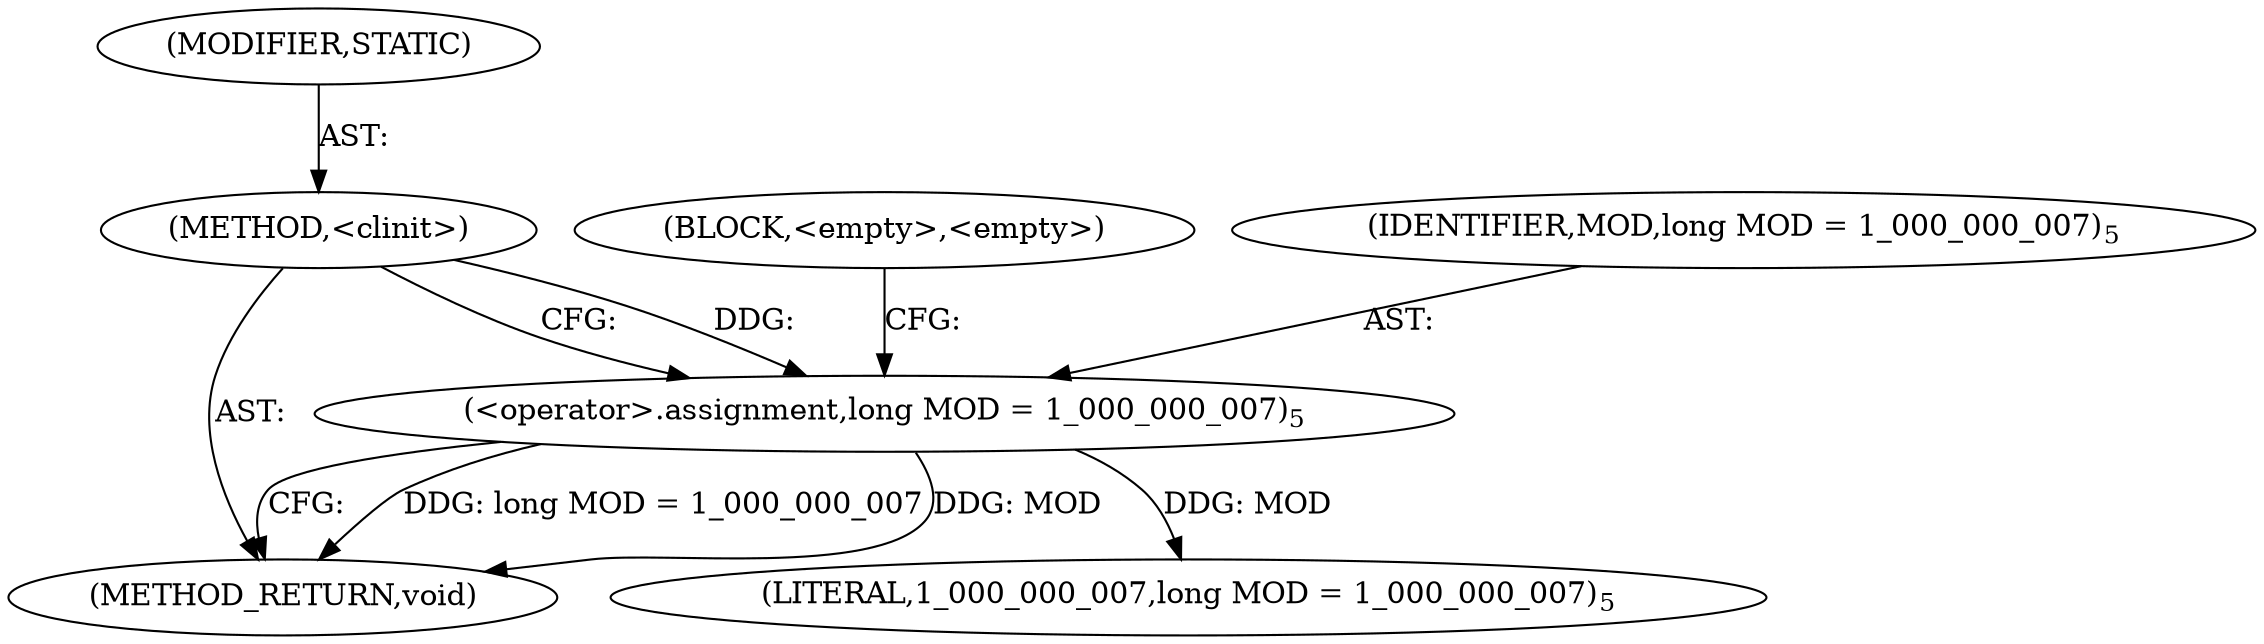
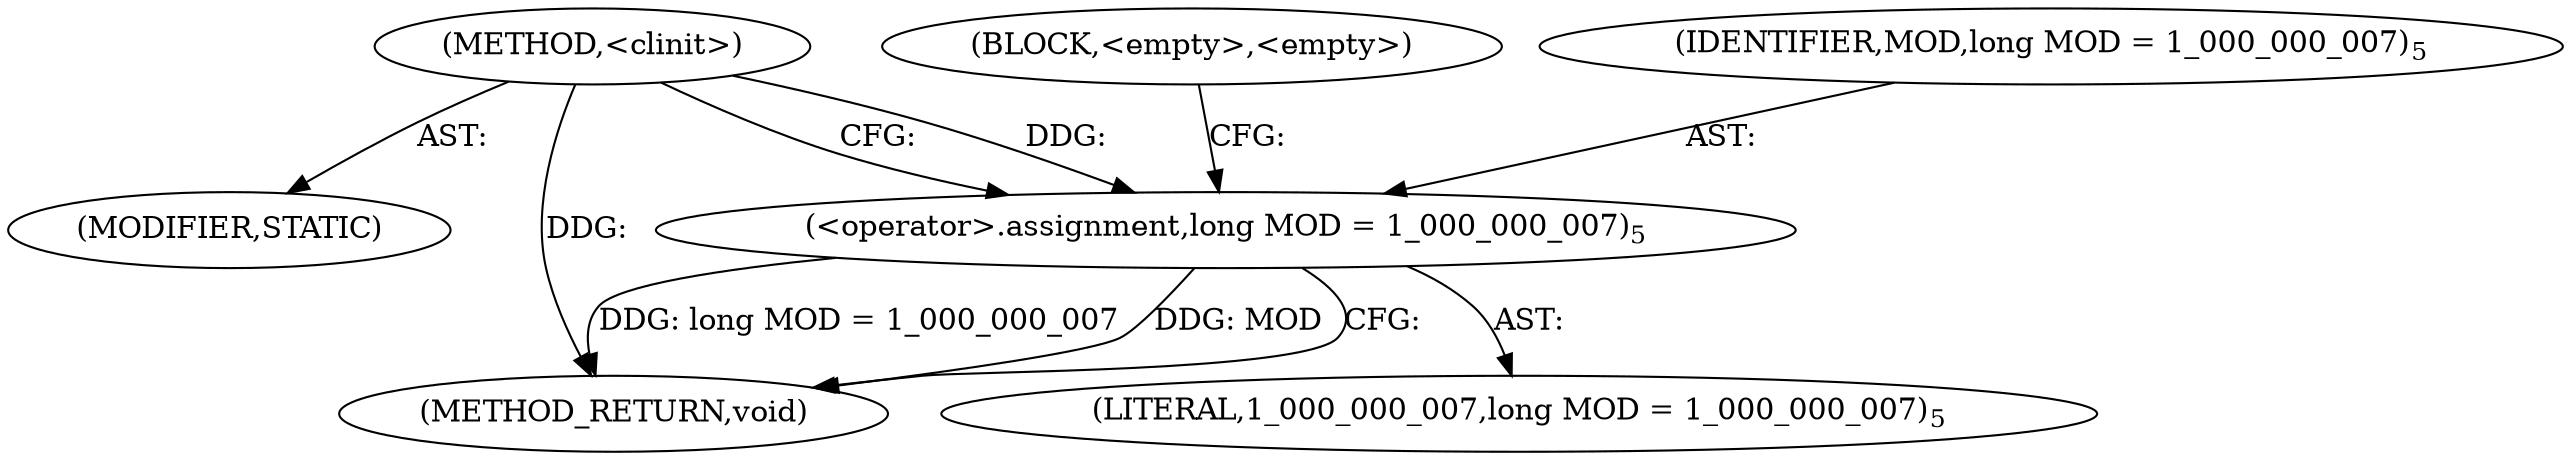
edge "(MODIFIER,STATIC)" -> "(METHOD,<clinit>)": reversed
edge "(METHOD,<clinit>)" -> "(METHOD_RETURN,void)": label "AST: " -> "DDG: "
edge "(<operator>.assignment,long MOD = 1_000_000_007)" -> "(LITERAL,1_000_000_007,long MOD = 1_000_000_007)": label "DDG: MOD" -> "AST: "
